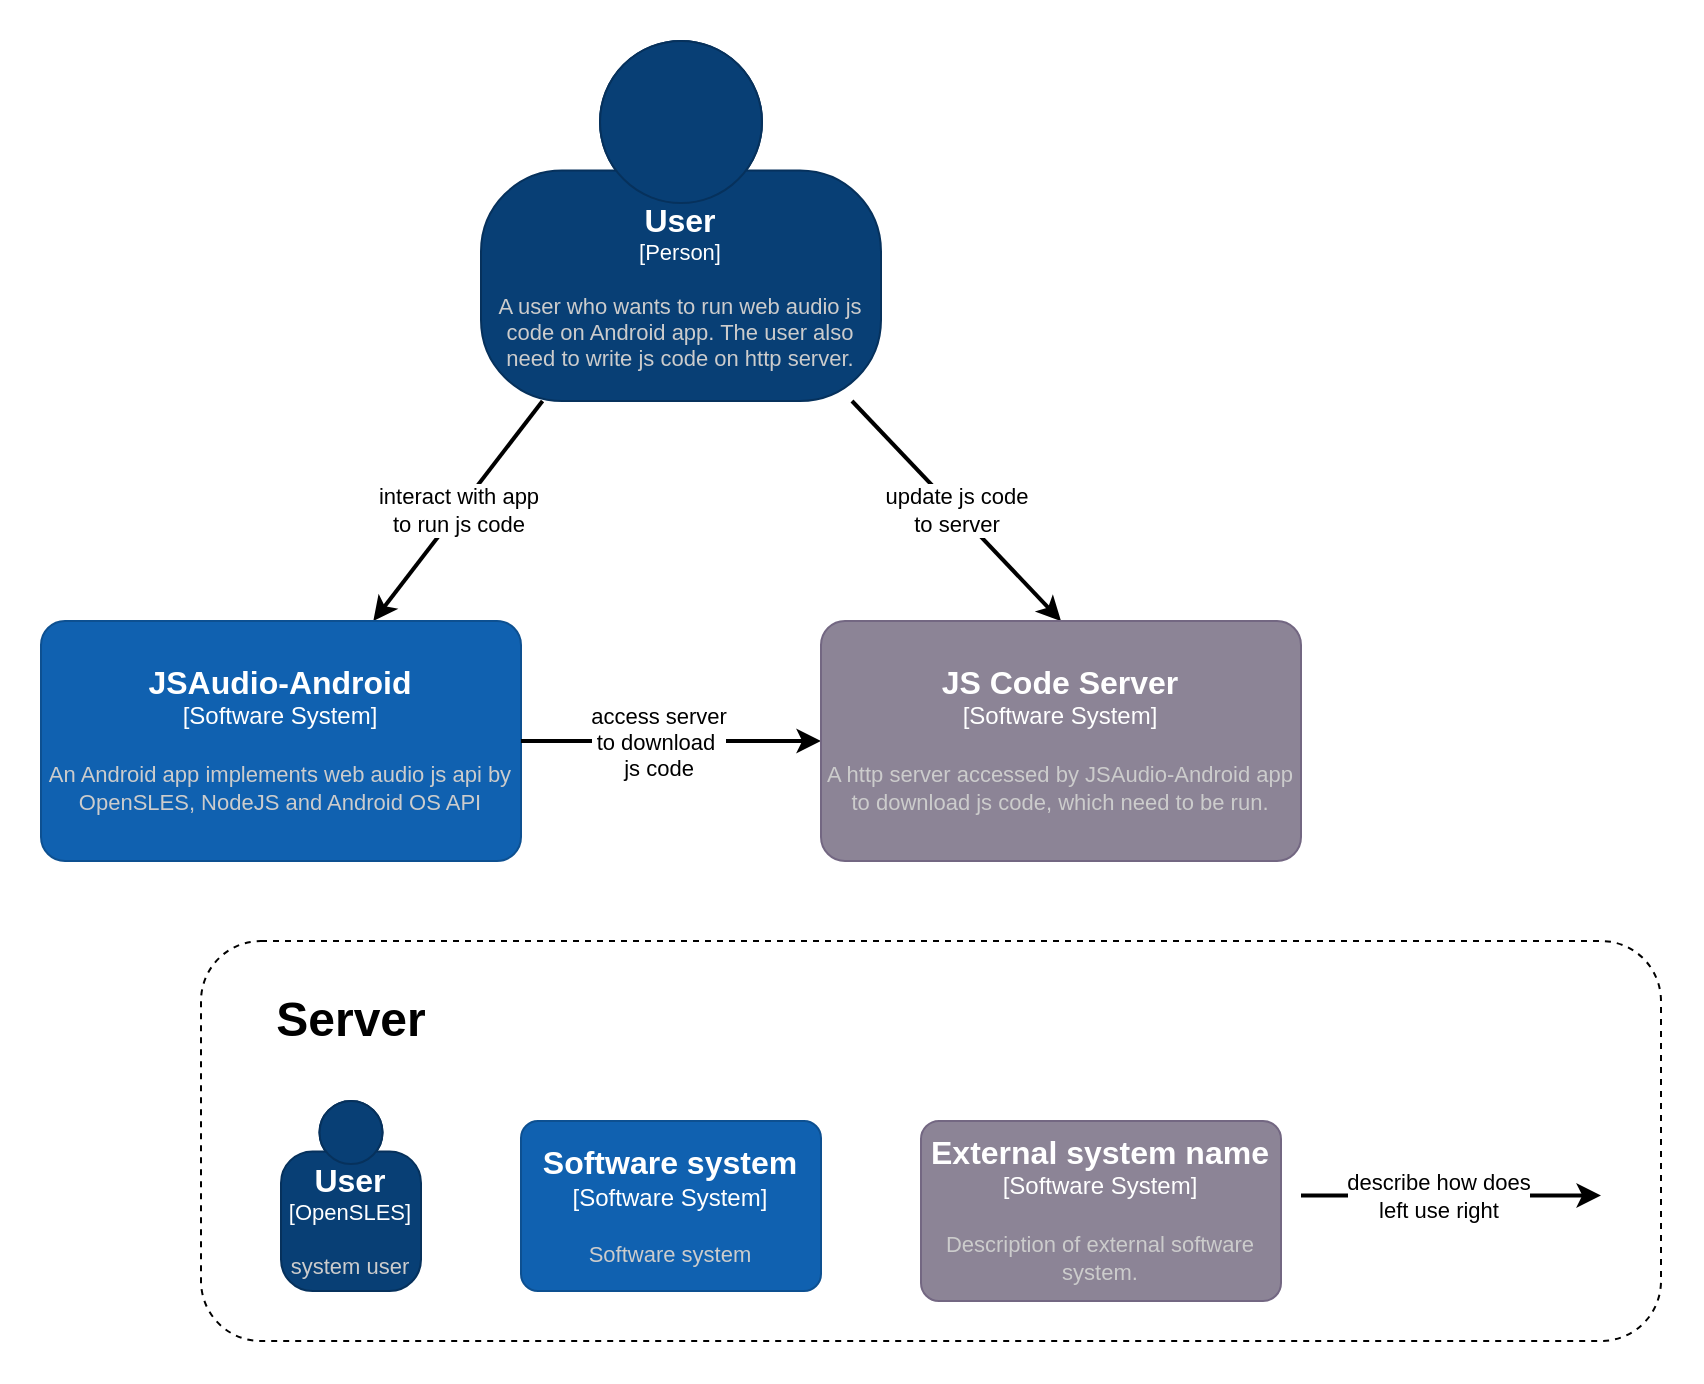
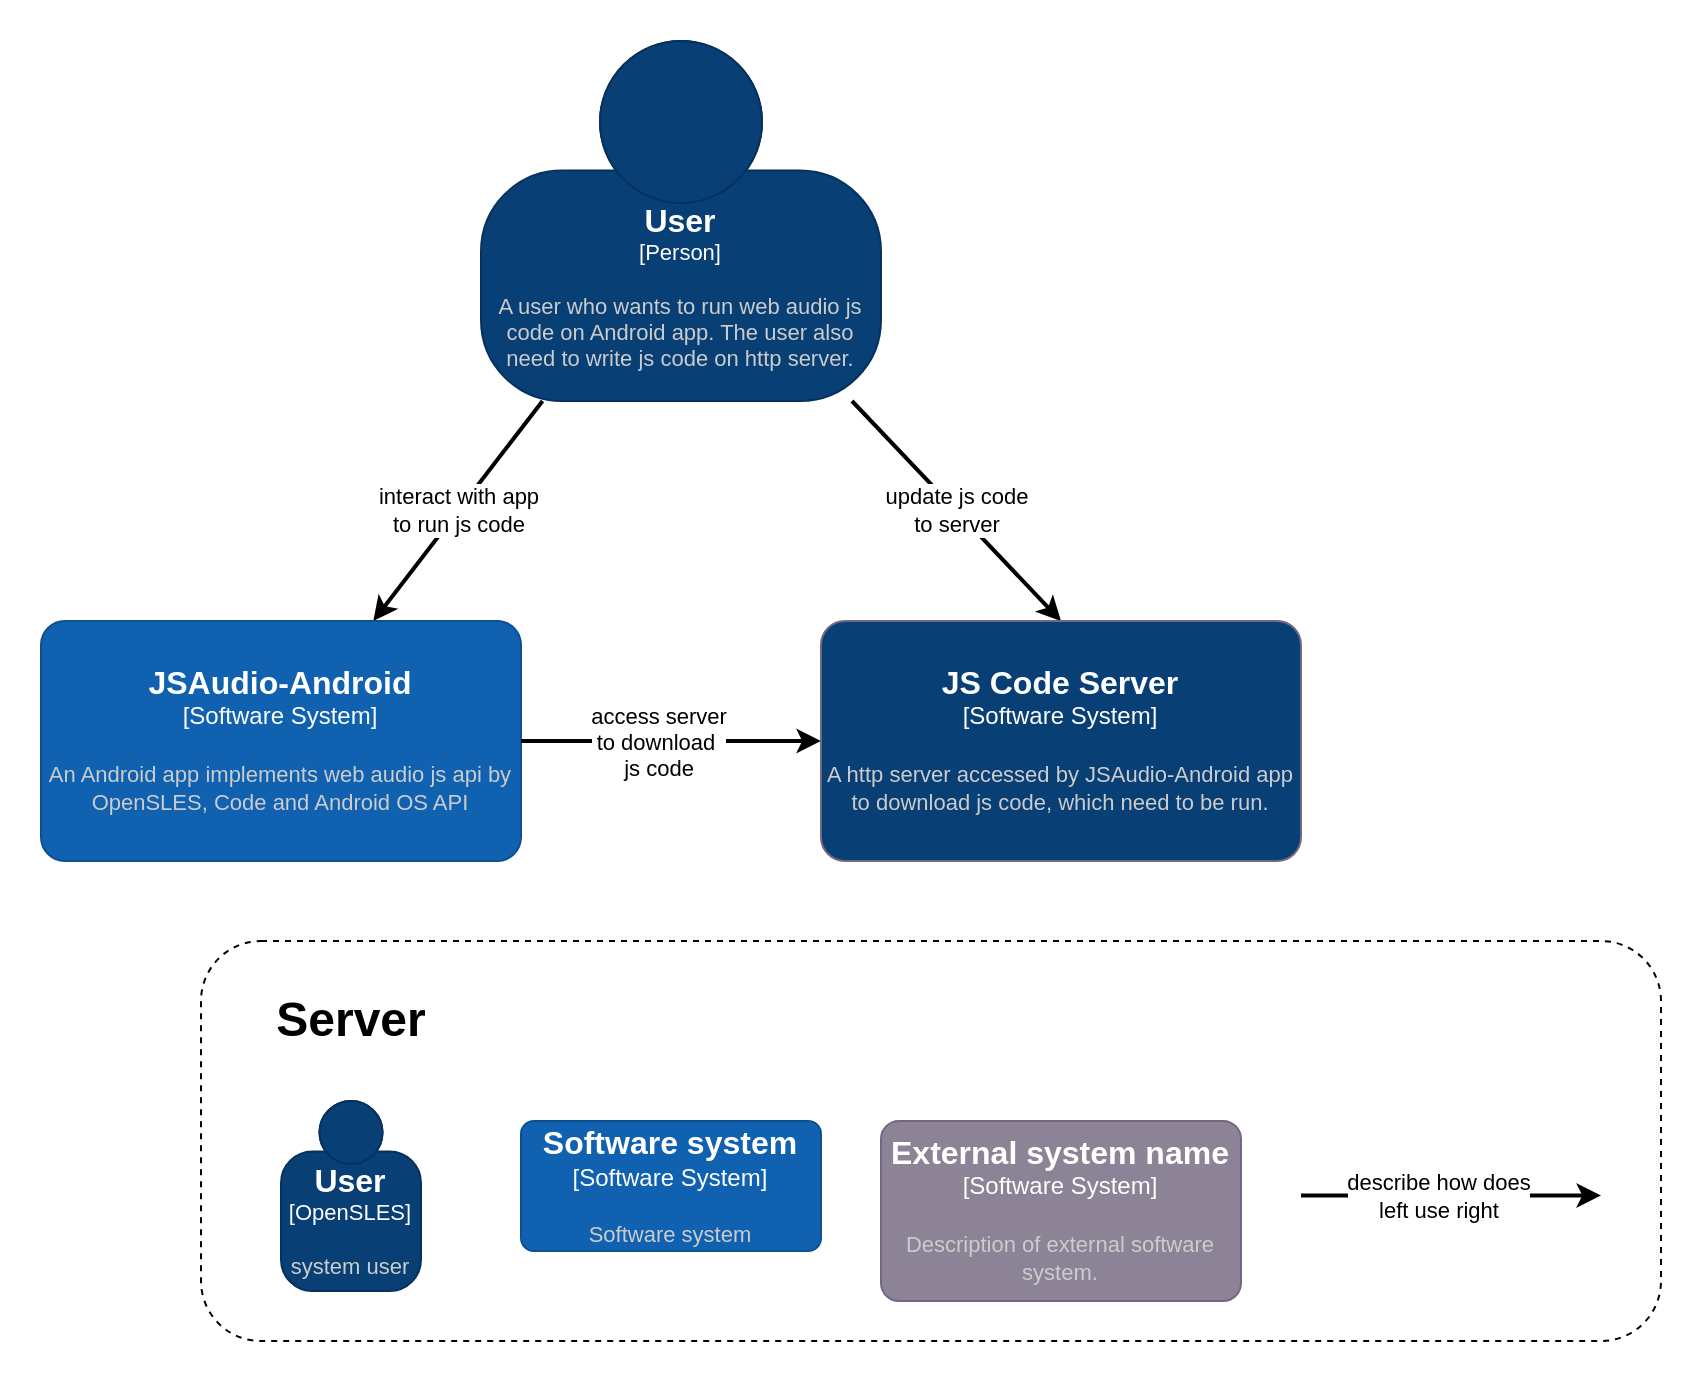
node "JSAudio-Android [Software System] An Android app implements web audio js api by OpenSLES, NodeJS and Android OS API": label "JSAudio-Android [Software System] An Android app implements web audio js api by OpenSLES, NodeJS and Android OS API" -> "JSAudio-Android [Software System] An Android app implements web audio js api by OpenSLES, Code and Android OS API"
node "JS Code Server [Software System] A http server accessed by JSAudio-Android app to download js code, which need to be run.": fillcolor #8c8496 -> #083f75
node "Software system [Software System] Software system": size 300x170 -> 300x130
node "External system name [Software System] Description of external software system.": moved (1101, 1211) -> (1061, 1211)
